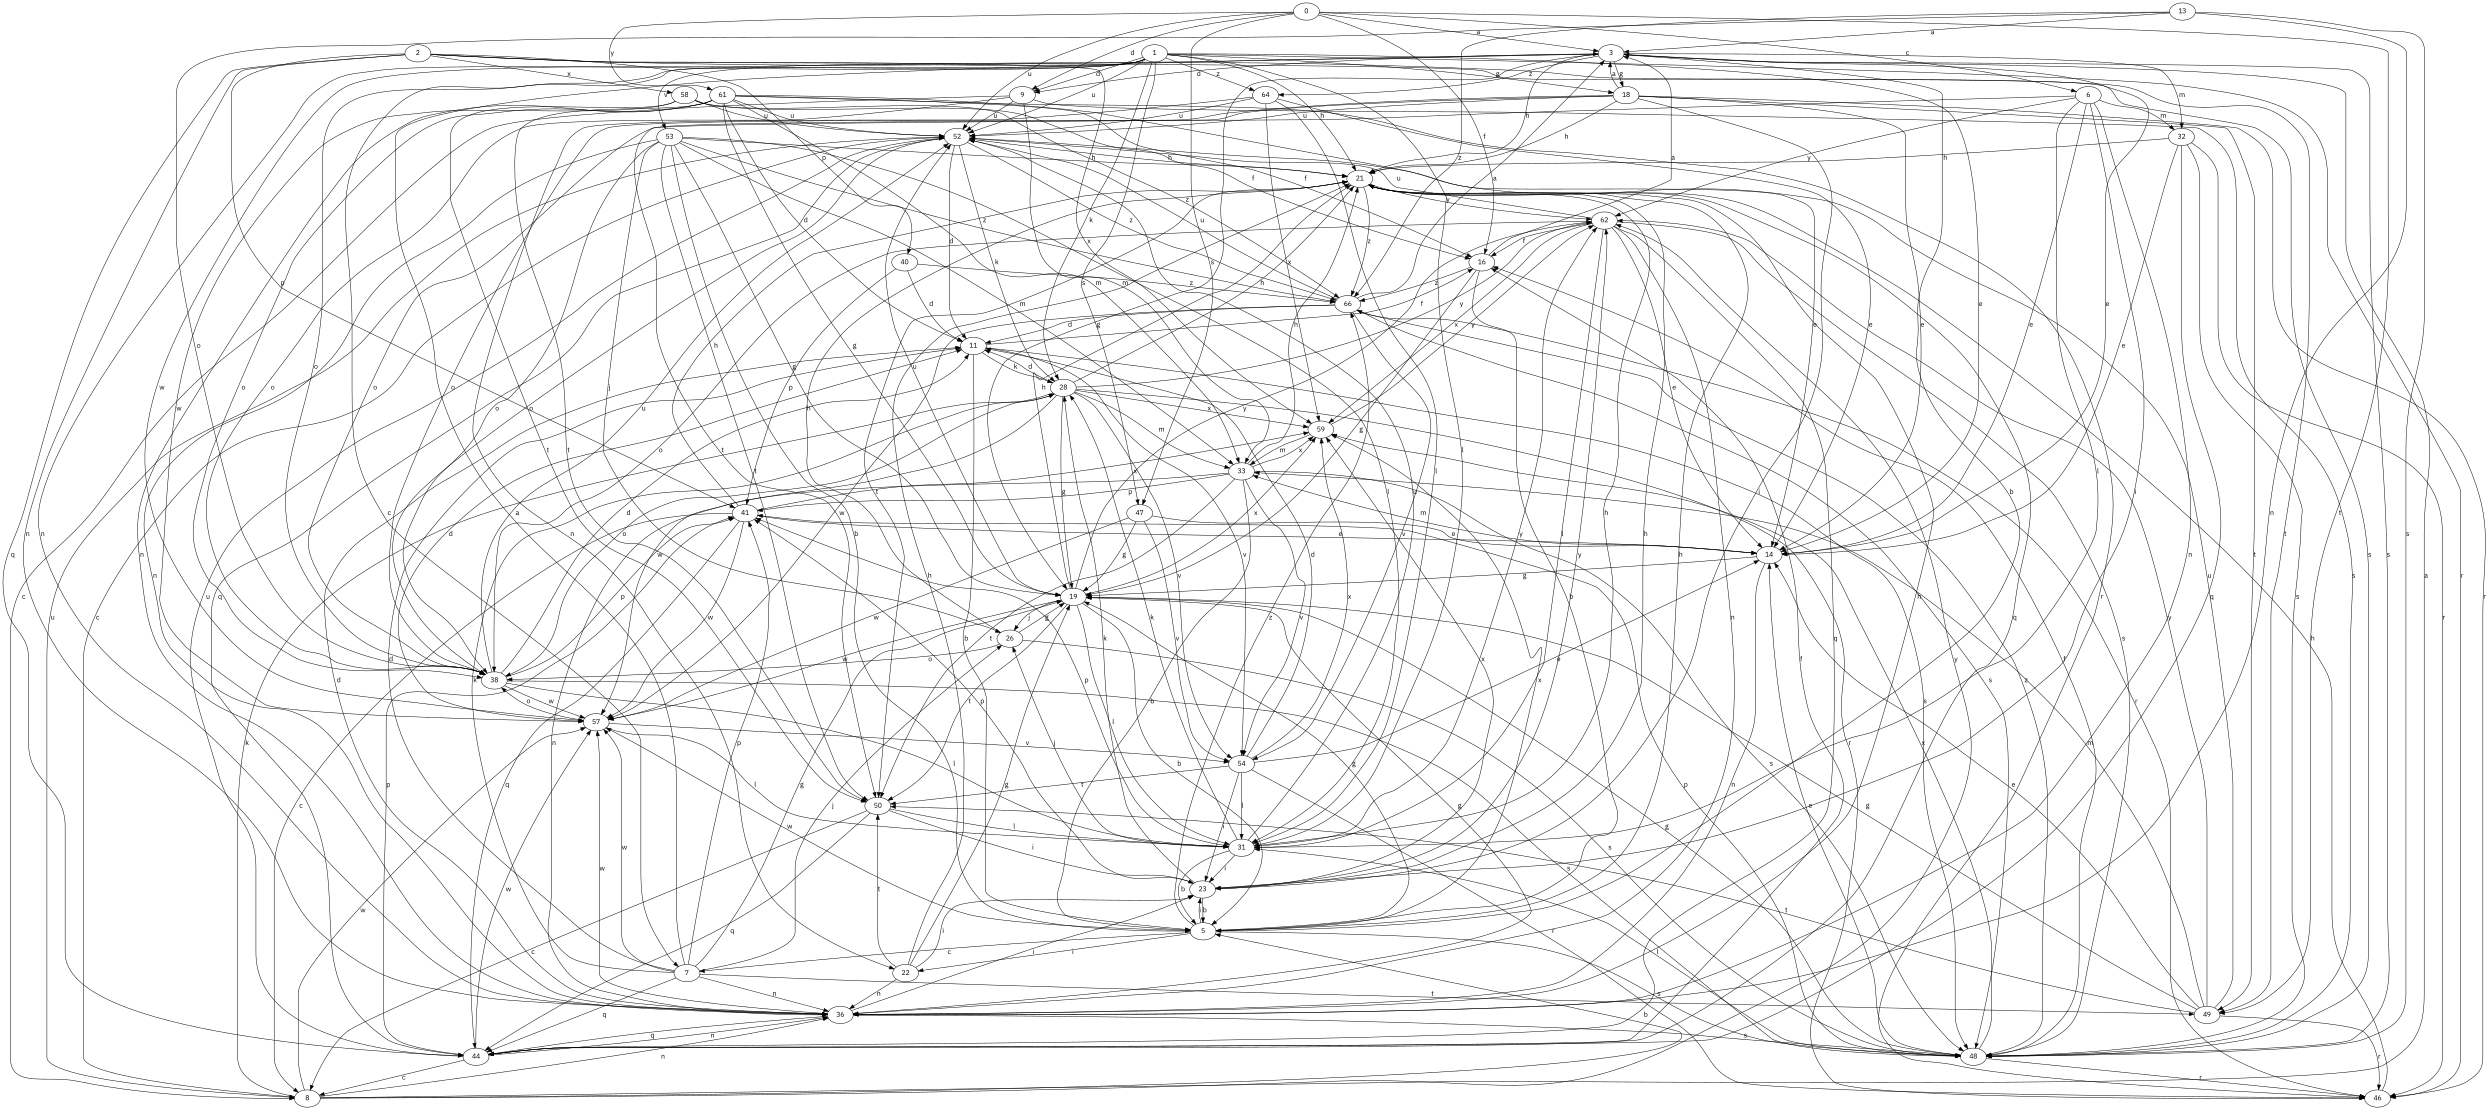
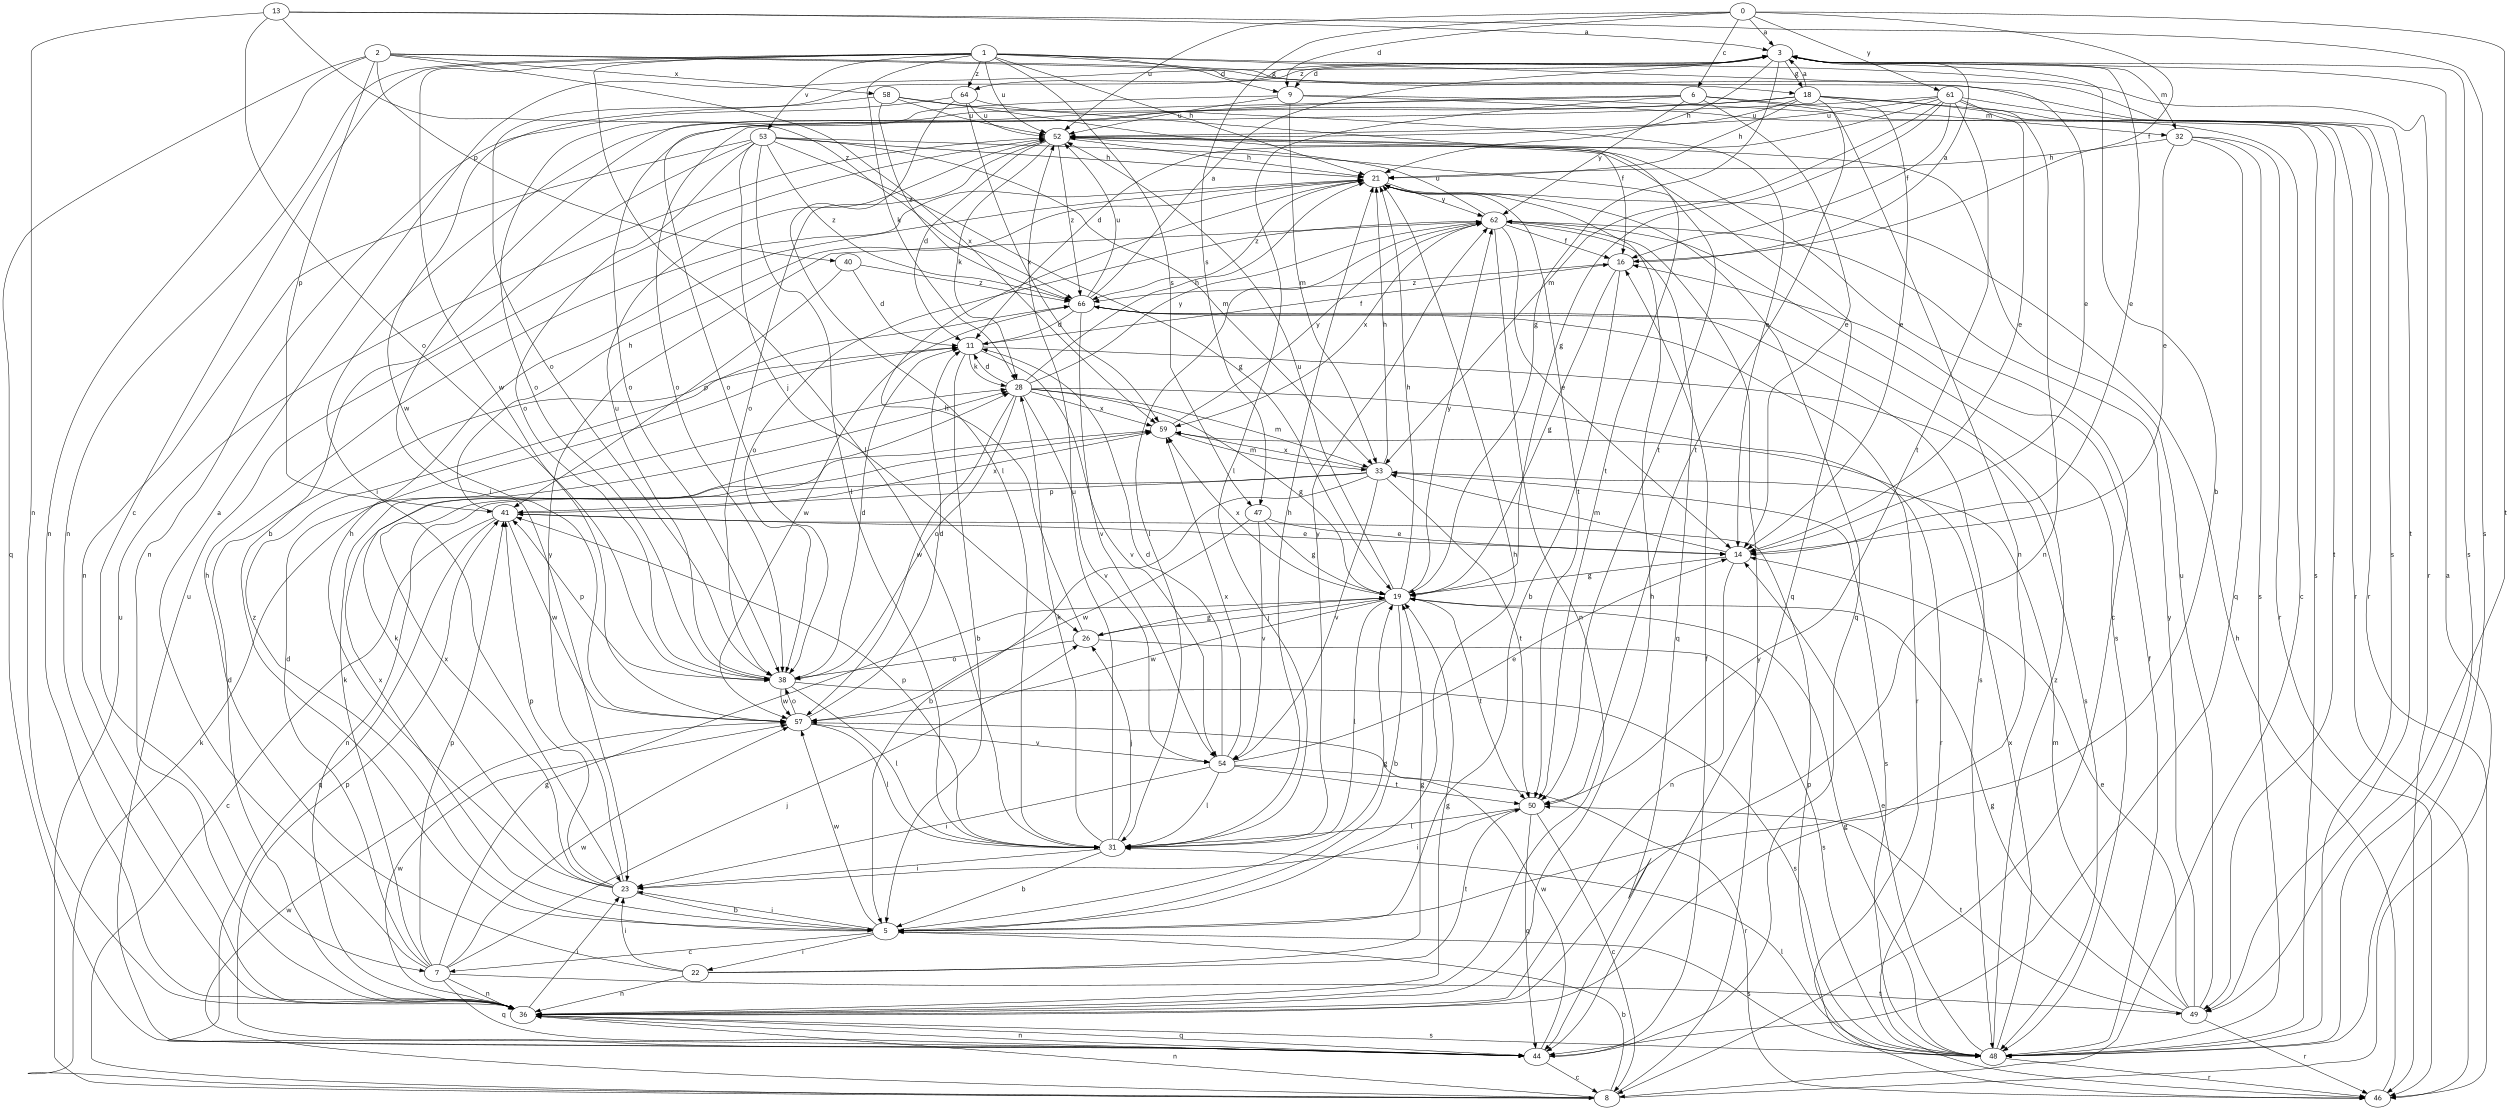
edge "64" -> "22": now "64" -> "36"
